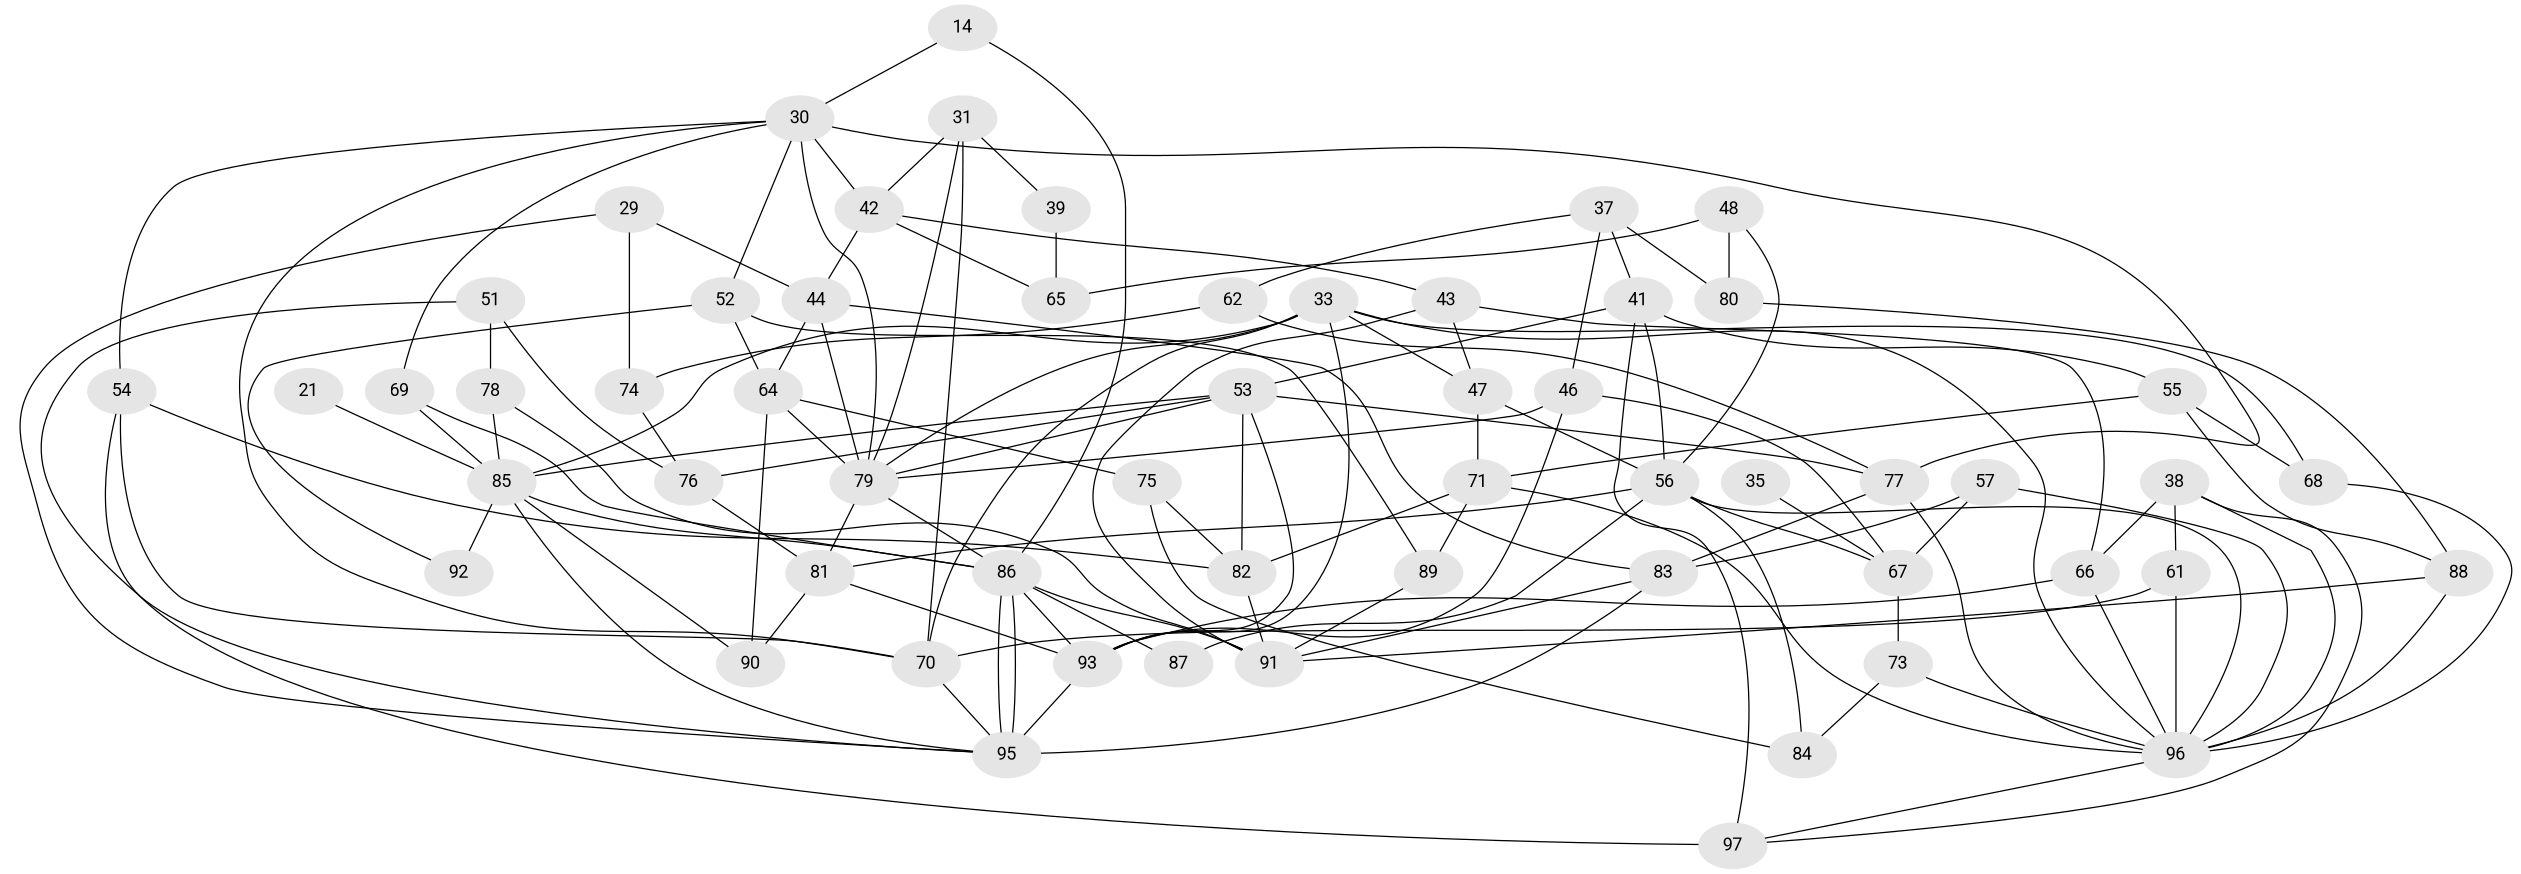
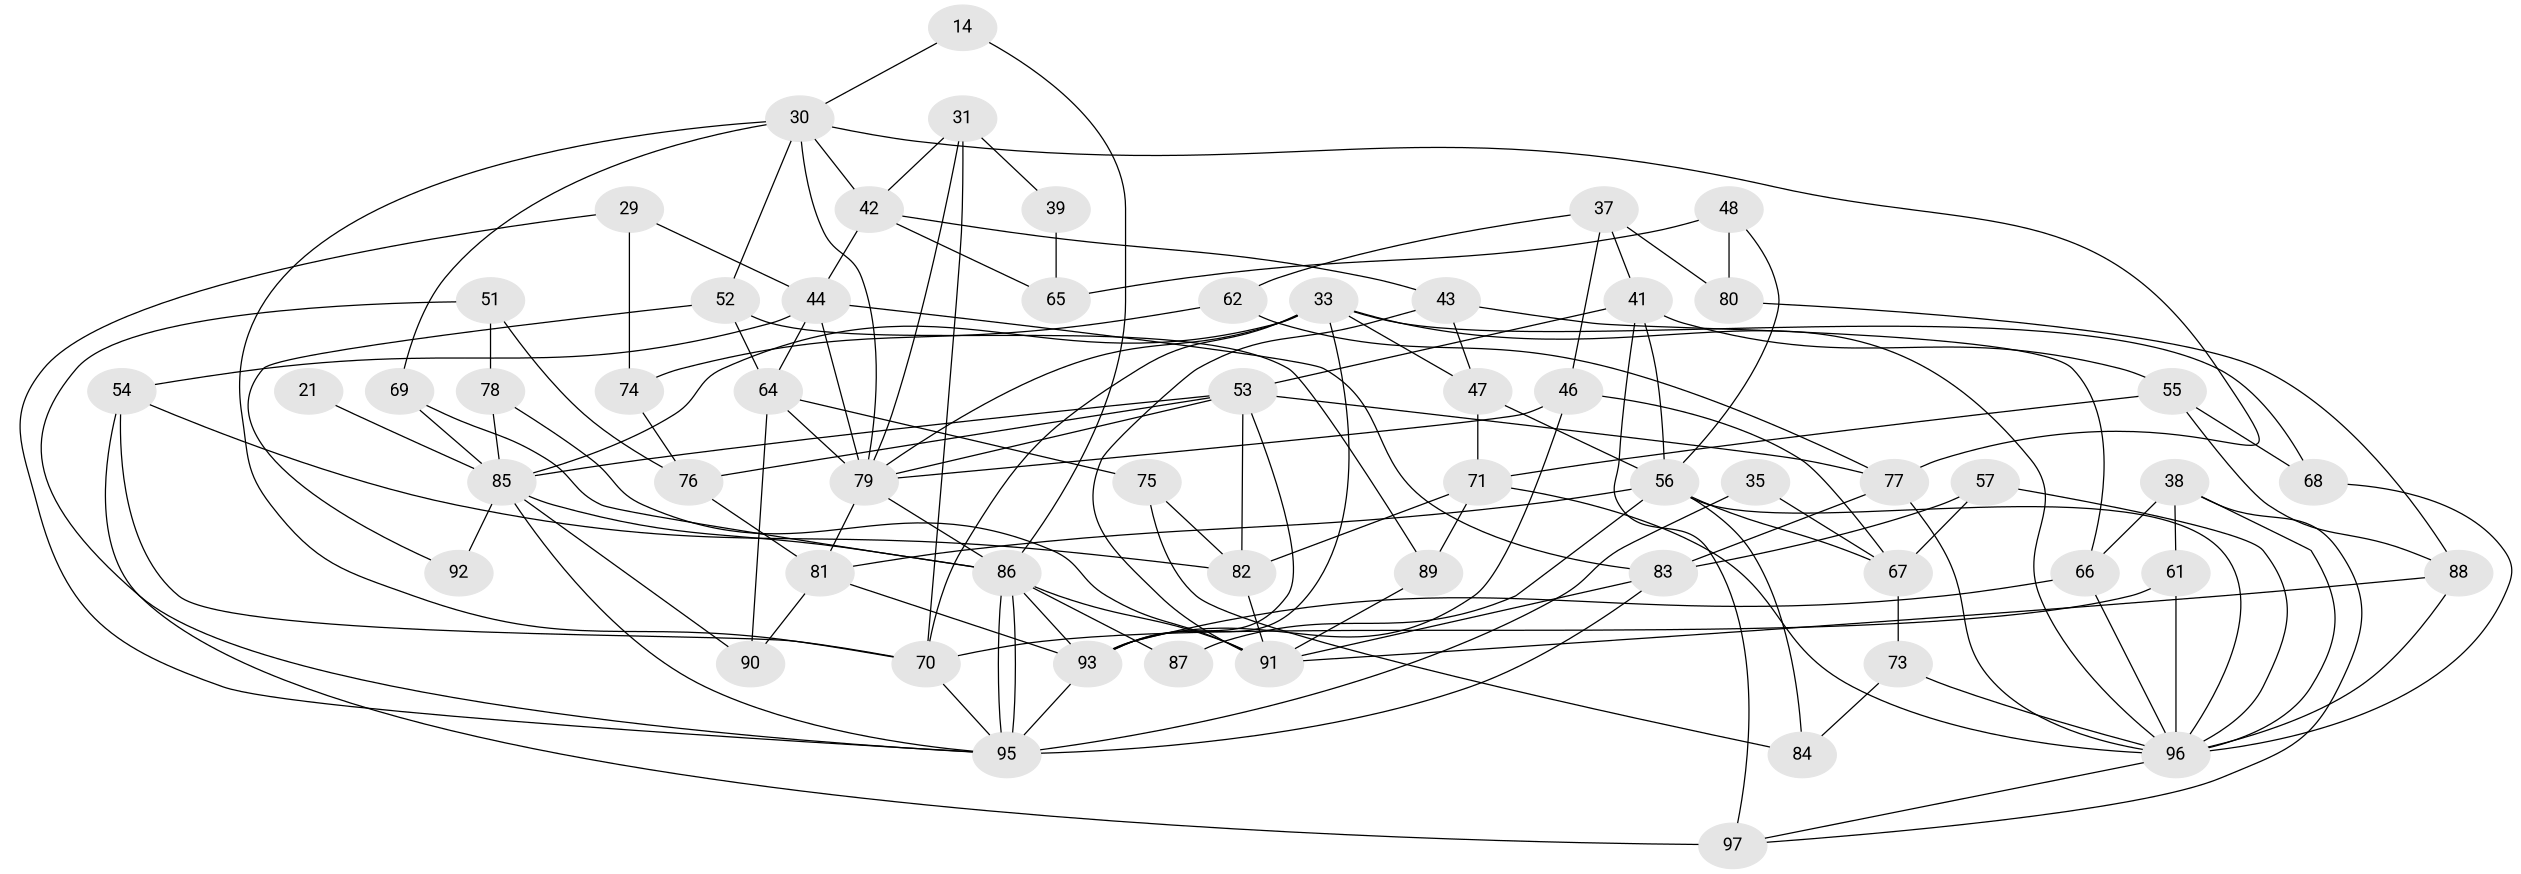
edge "30" -- "54": now "44" -- "54"
edge "35" -- "95": added
